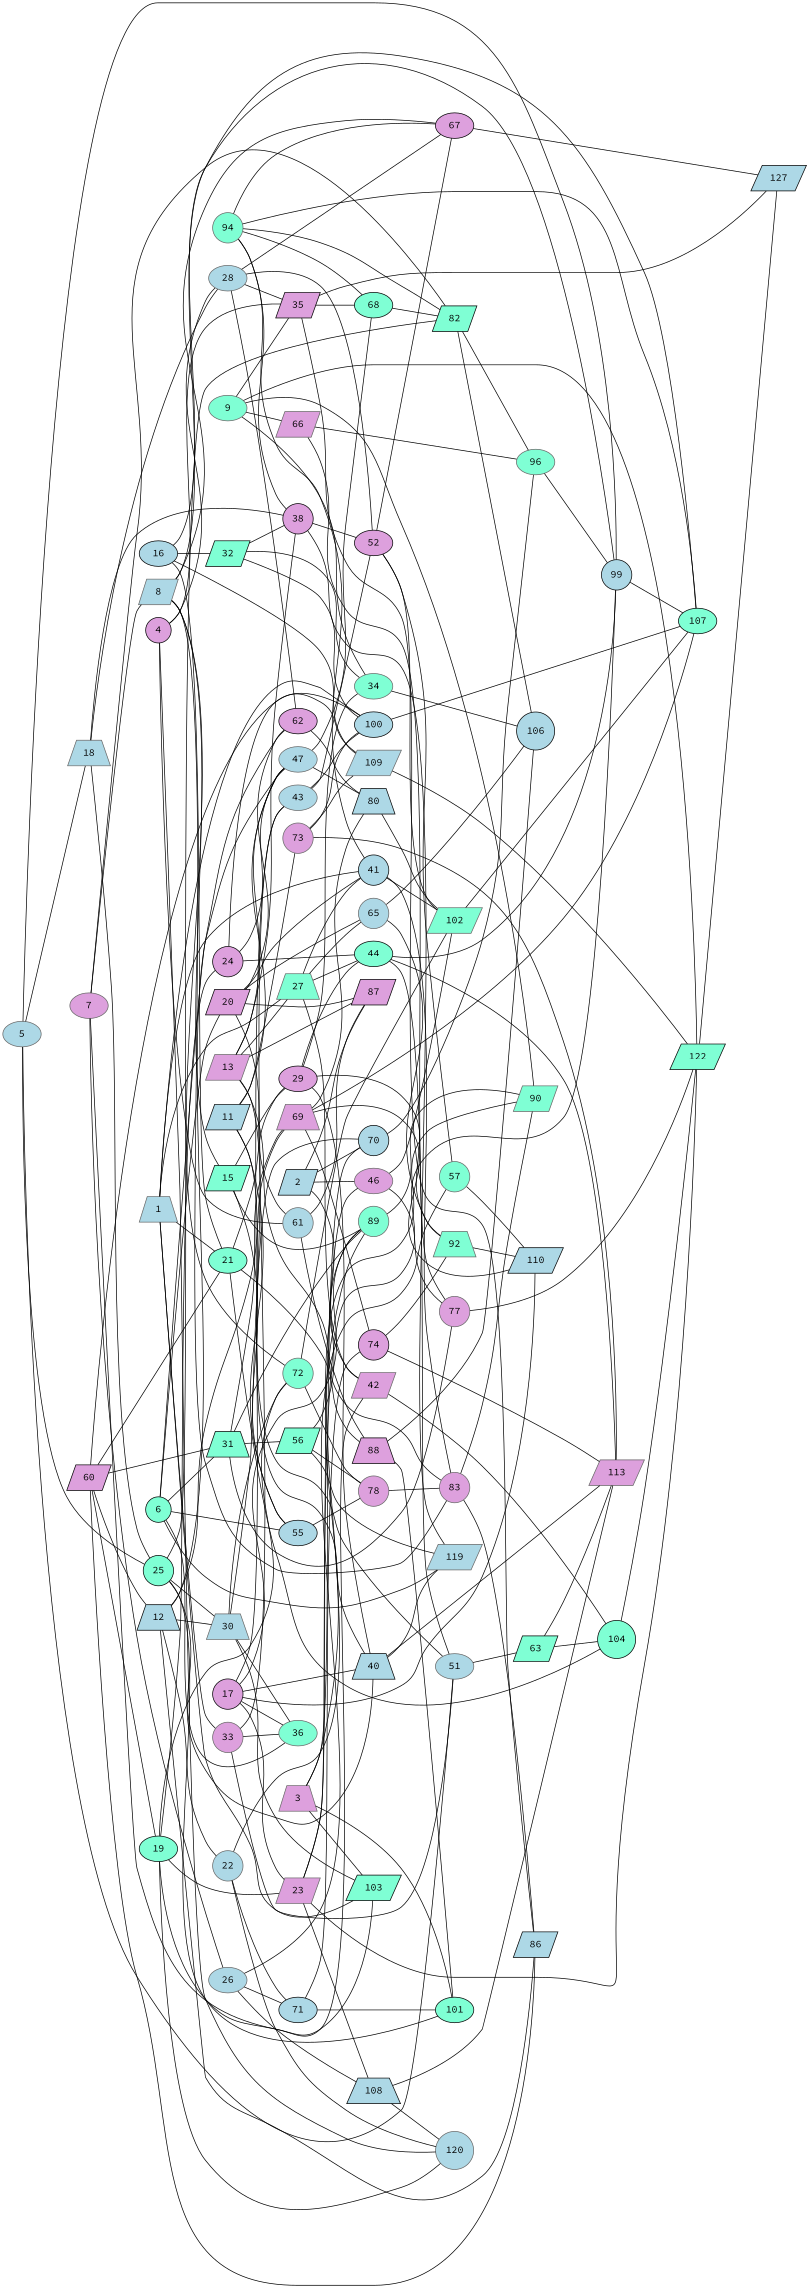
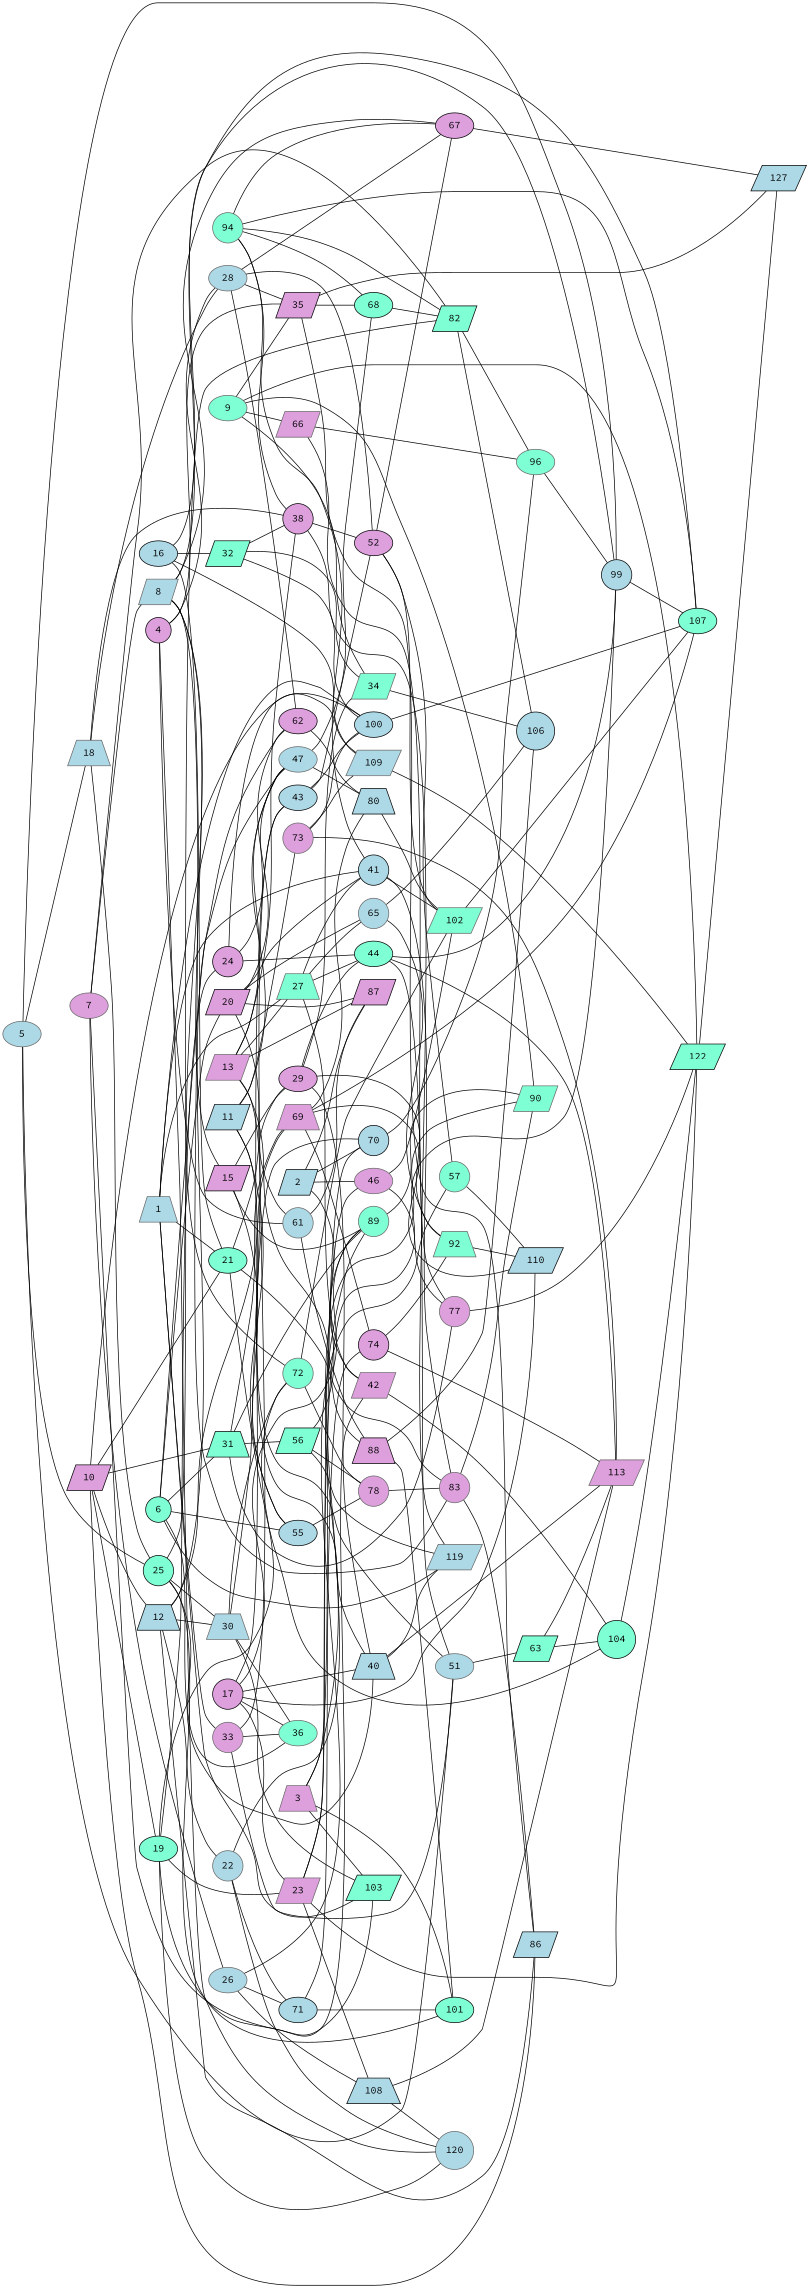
node "34": shape ellipse -> parallelogram
node "43": color gray40 -> black
node "15": fillcolor aquamarine -> plum
node "60": label "60" -> "10"
